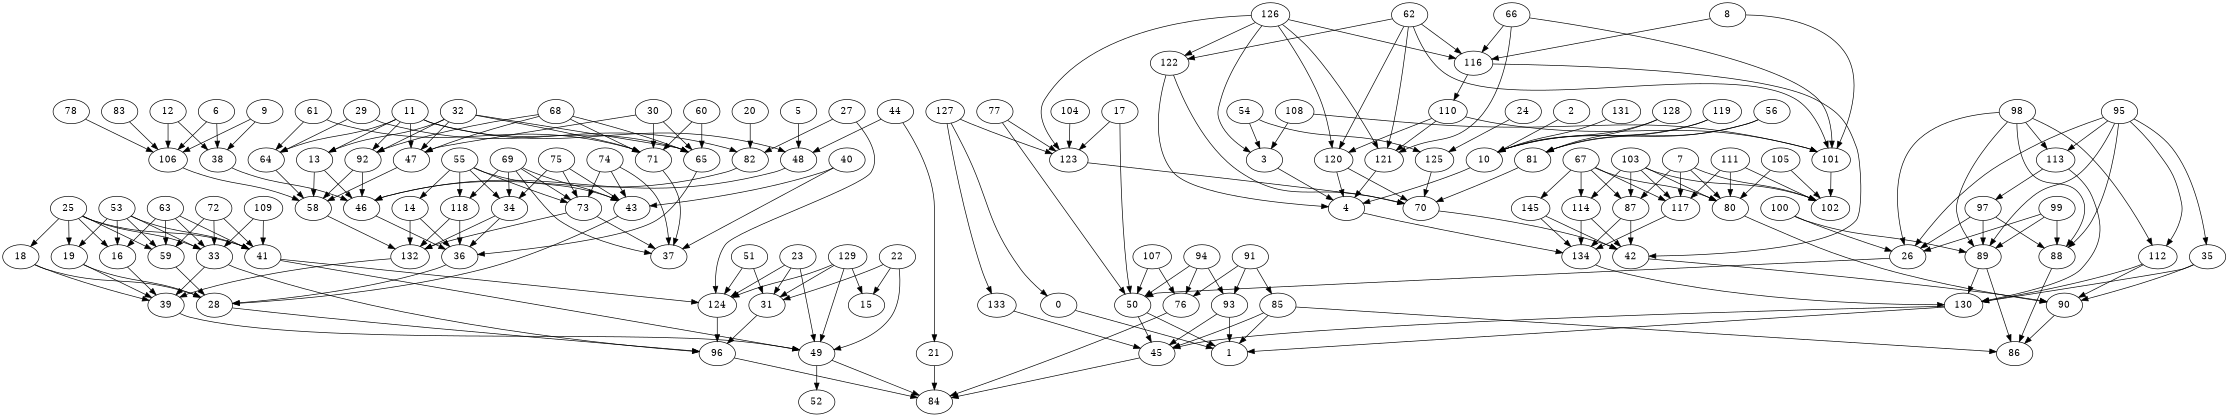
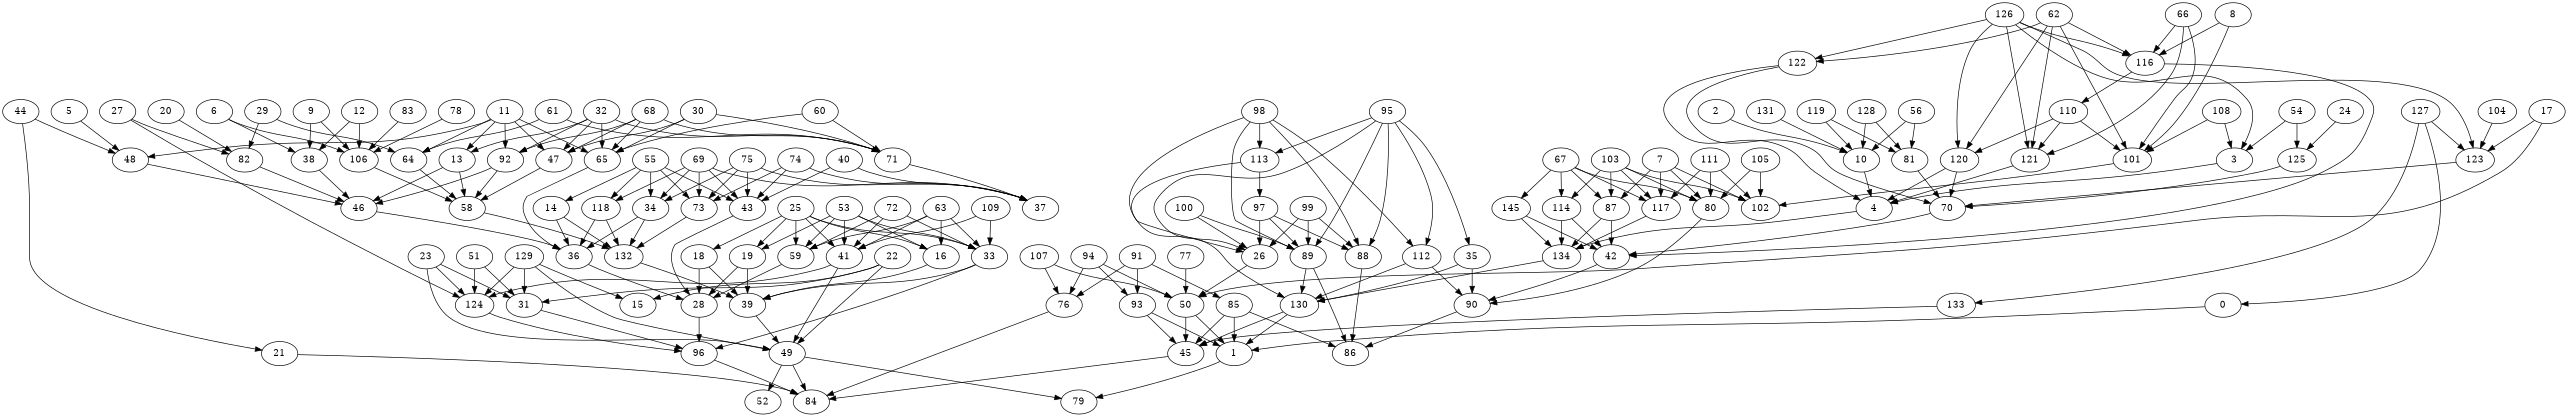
edge "77" -> "123": removed
edge "73" -> "37": now "75" -> "37"
node "79": added
